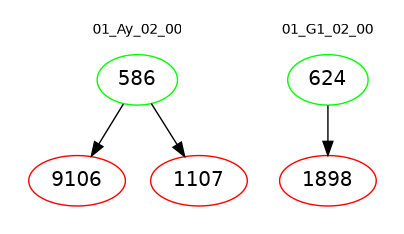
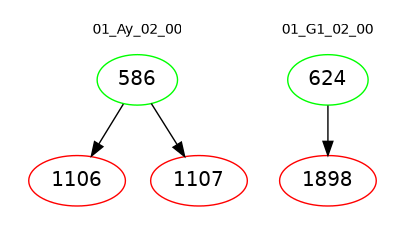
node "9106": label "9106" -> "1106"
